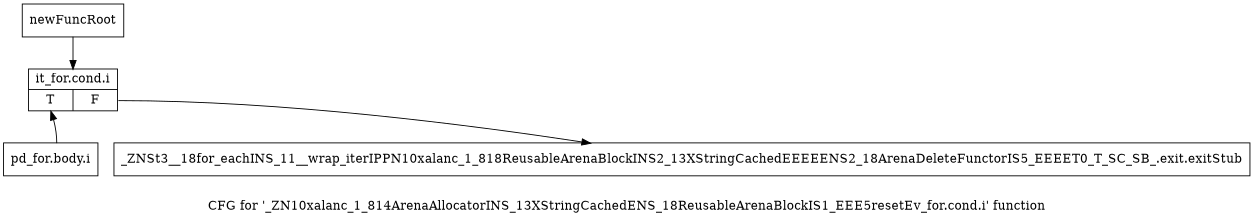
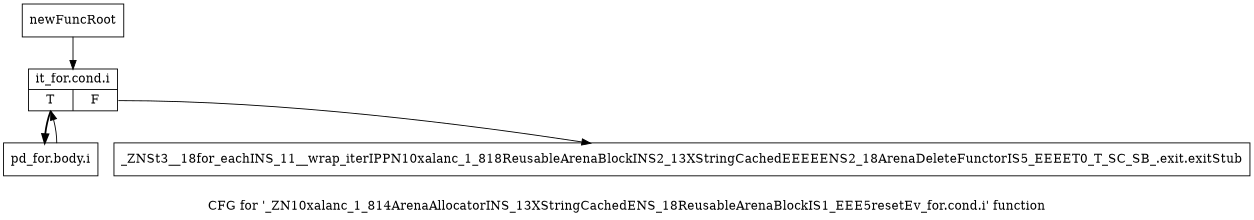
edge "it_for.cond.i" -> "pd_for.body.i": added
